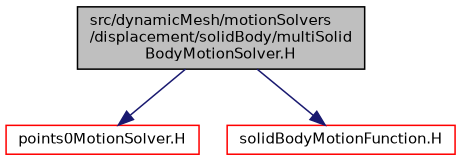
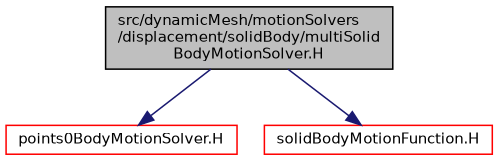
node "points0MotionSolver.H": label "points0MotionSolver.H" -> "points0BodyMotionSolver.H"
